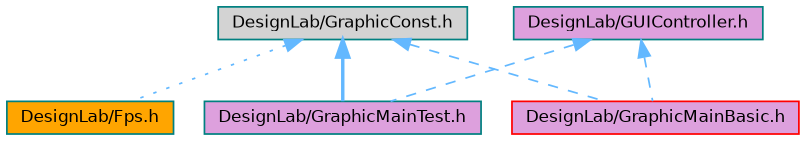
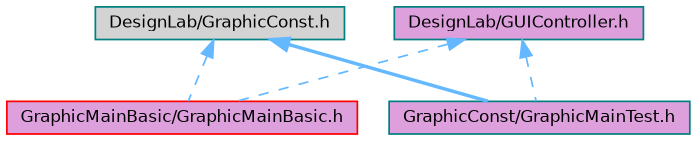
node "DesignLab/Fps.h": removed
node "DesignLab/GraphicMainTest.h": label "DesignLab/GraphicMainTest.h" -> "GraphicConst/GraphicMainTest.h"
node "DesignLab/GraphicMainBasic.h": label "DesignLab/GraphicMainBasic.h" -> "GraphicMainBasic/GraphicMainBasic.h"
